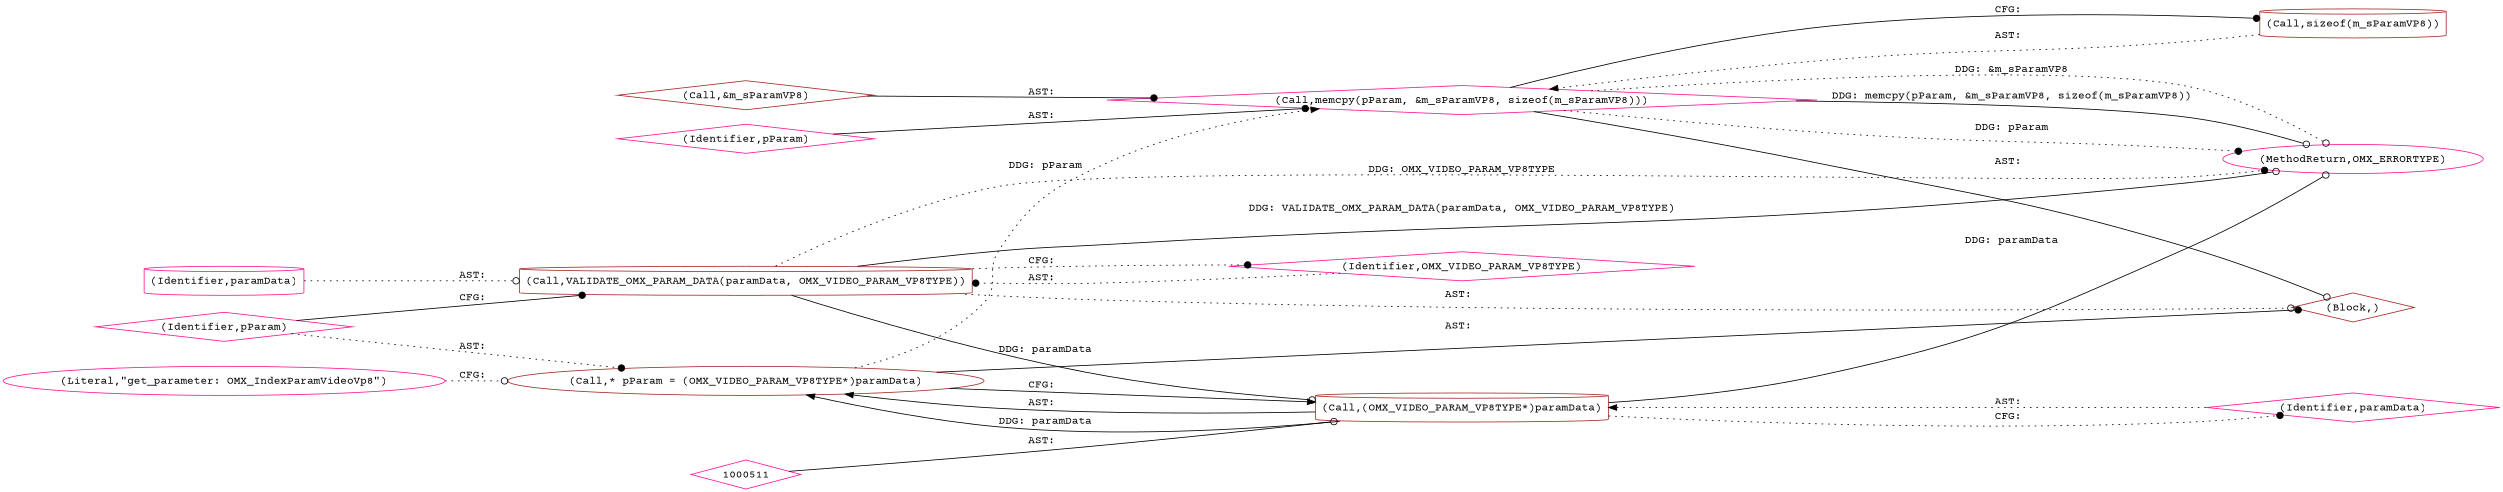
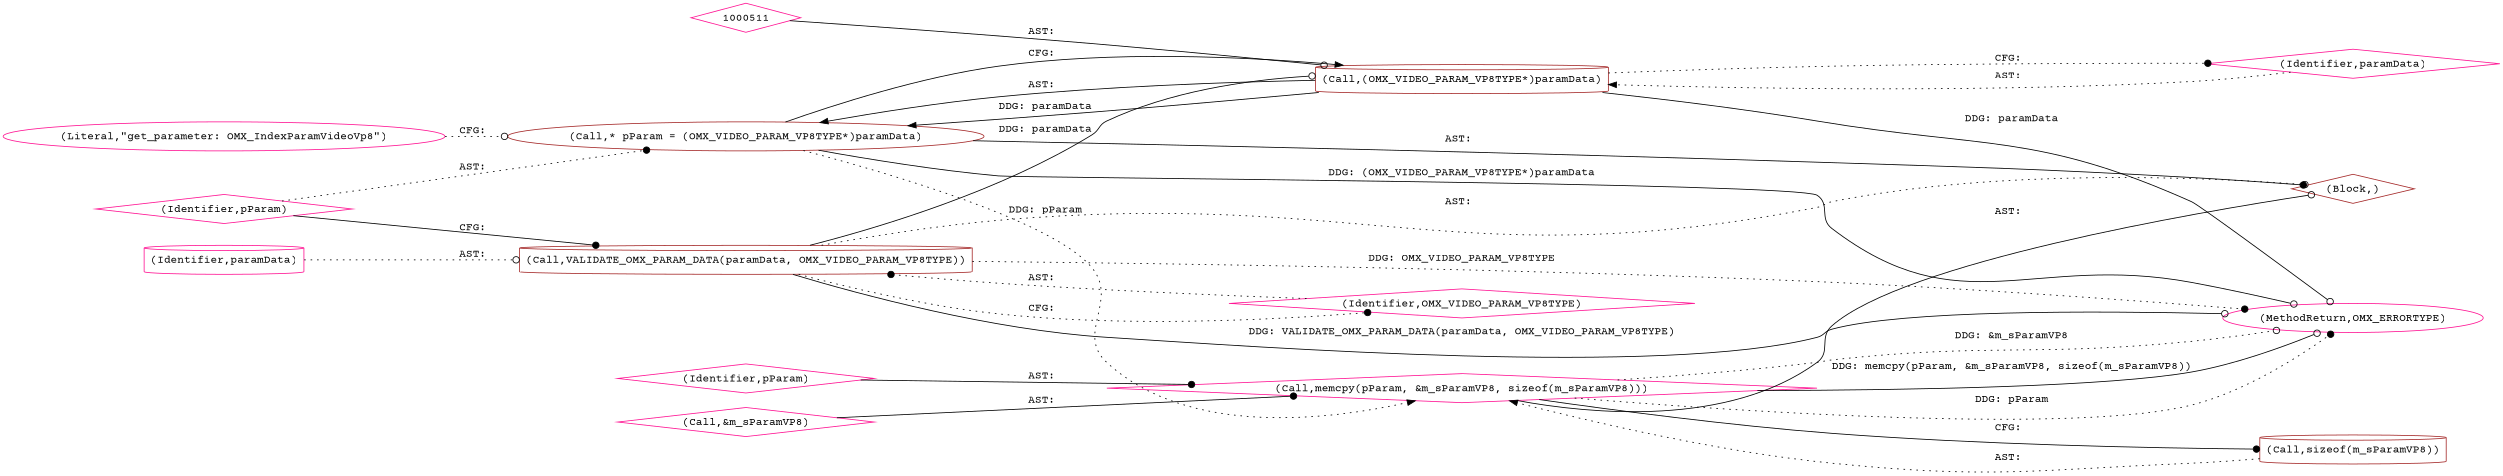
node "(Call,&m_sParamVP8)": color brown -> deeppink
edge "(Call,* pParam = (OMX_VIDEO_PARAM_VP8TYPE*)paramData)" -> "(MethodReturn,OMX_ERRORTYPE)": added, label "DDG: (OMX_VIDEO_PARAM_VP8TYPE*)paramData"
